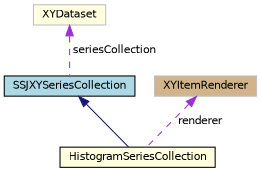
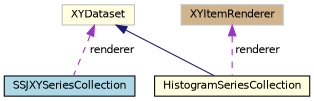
edge "SSJXYSeriesCollection" -> "XYDataset": label " seriesCollection" -> " renderer"
edge "HistogramSeriesCollection" -> "SSJXYSeriesCollection": now "HistogramSeriesCollection" -> "XYDataset"
